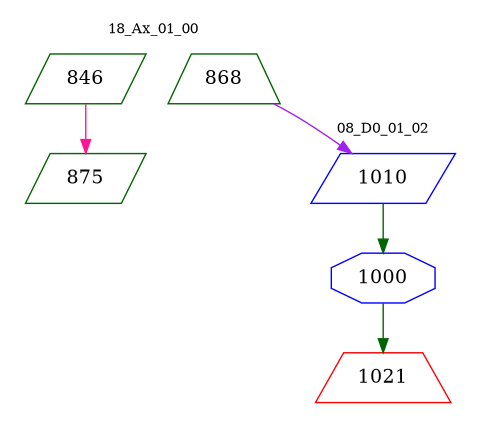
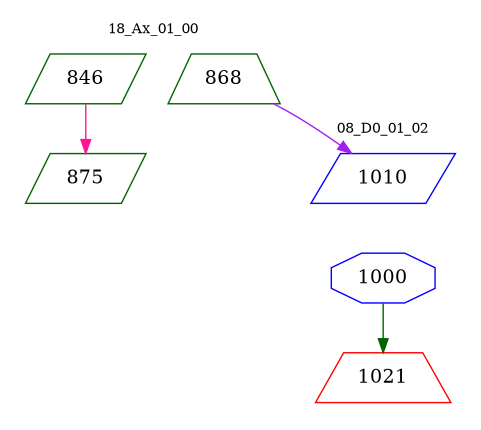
edge "1010" -> "1000": removed
